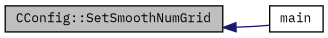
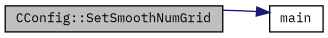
edge "main" -> "CConfig::SetSmoothNumGrid": reversed
